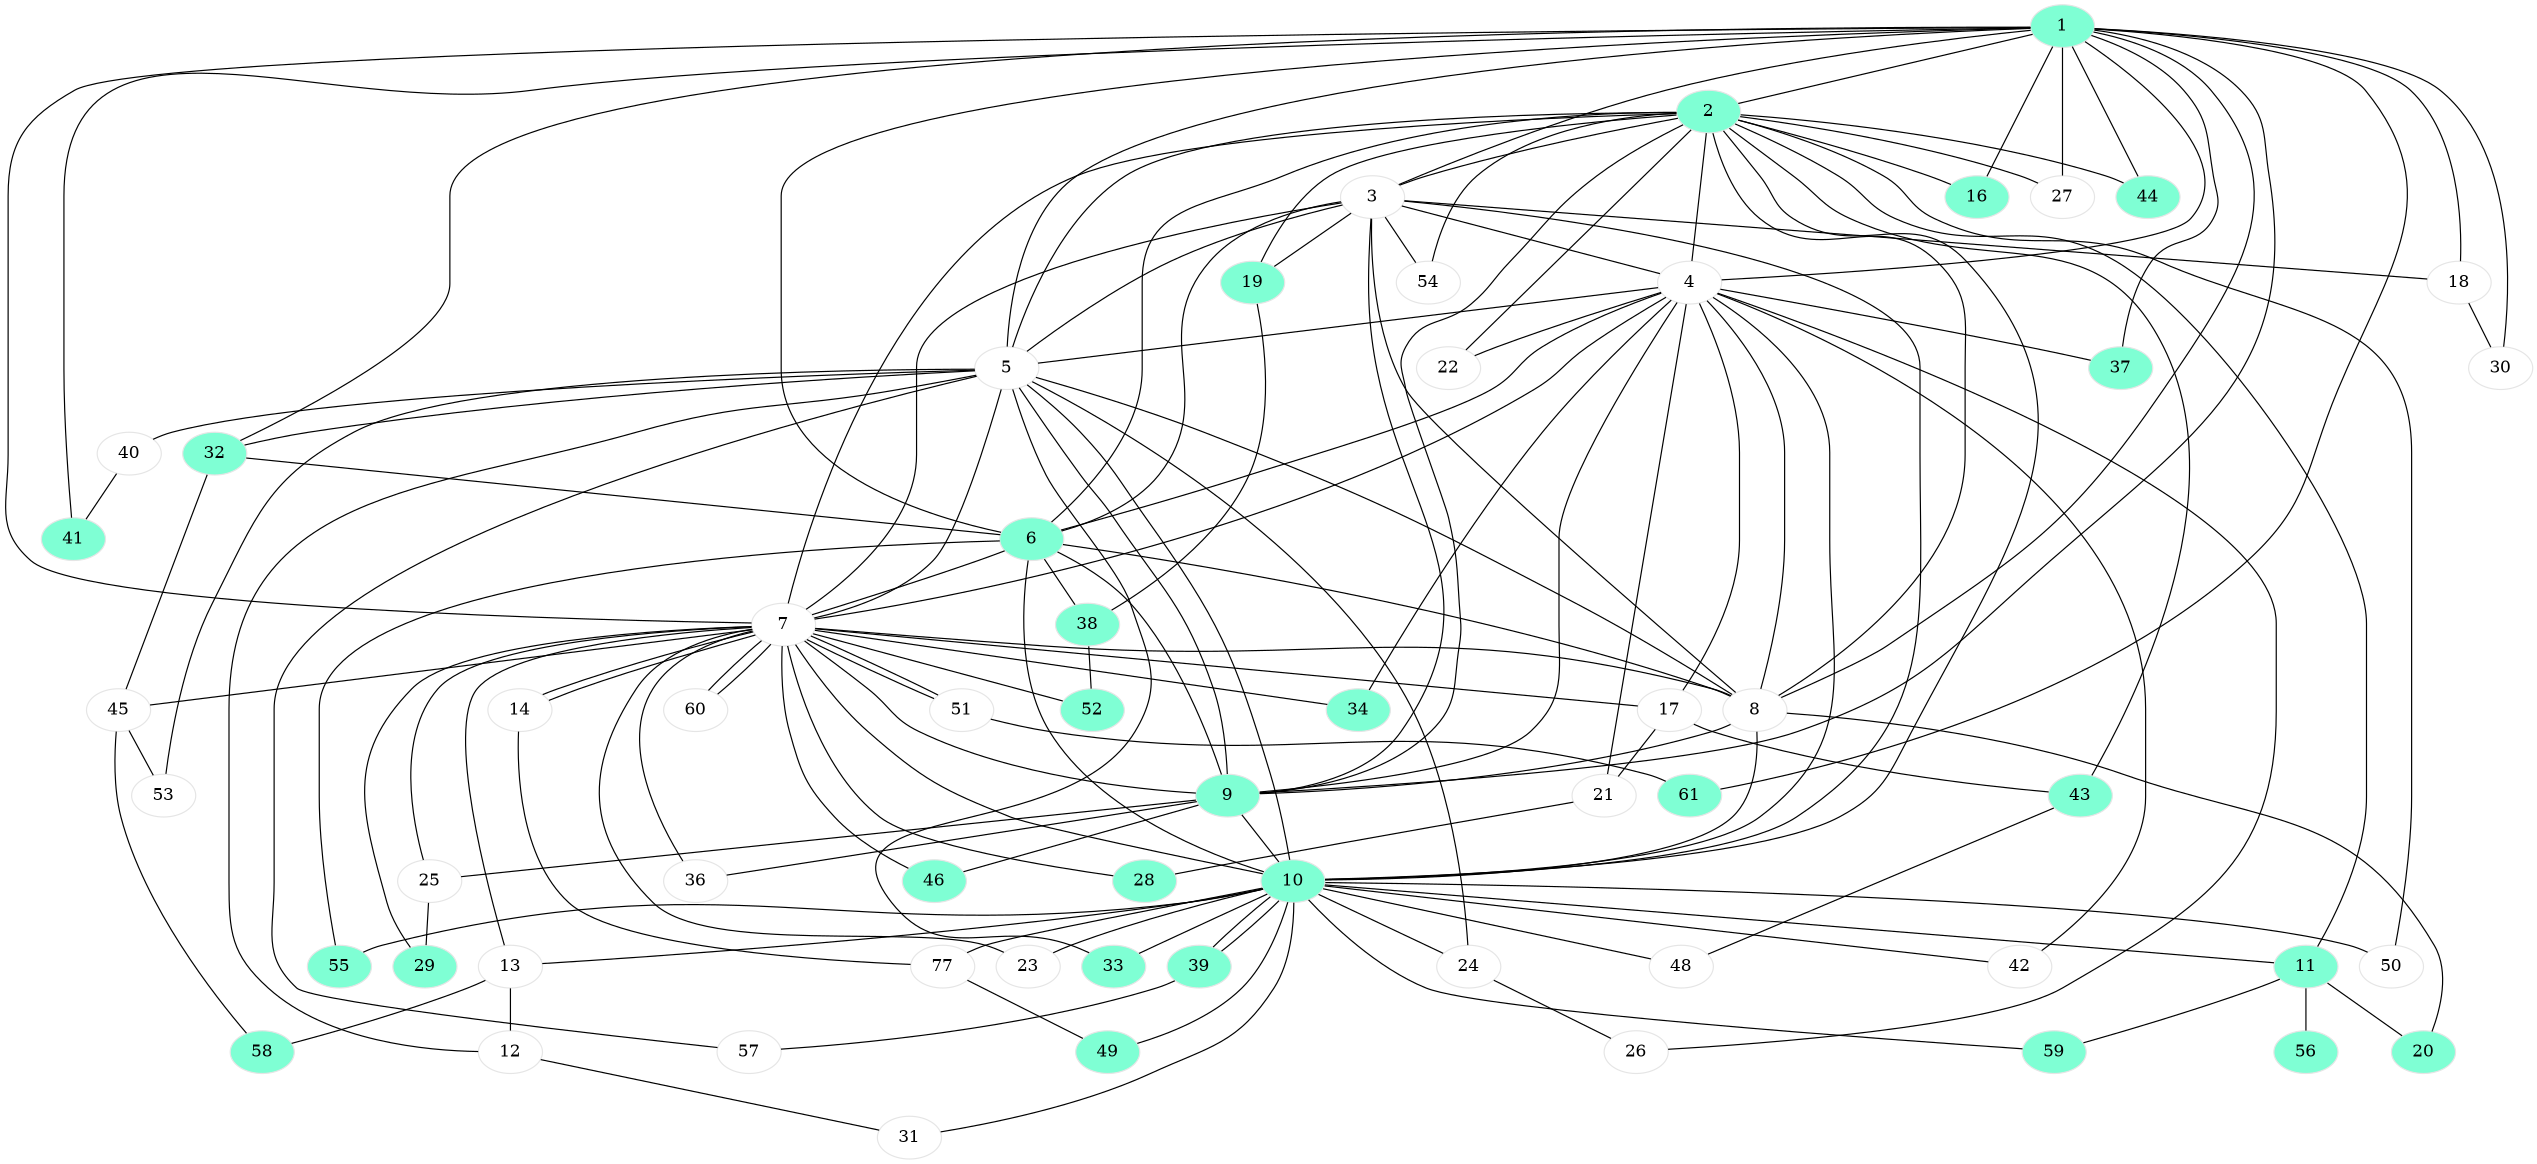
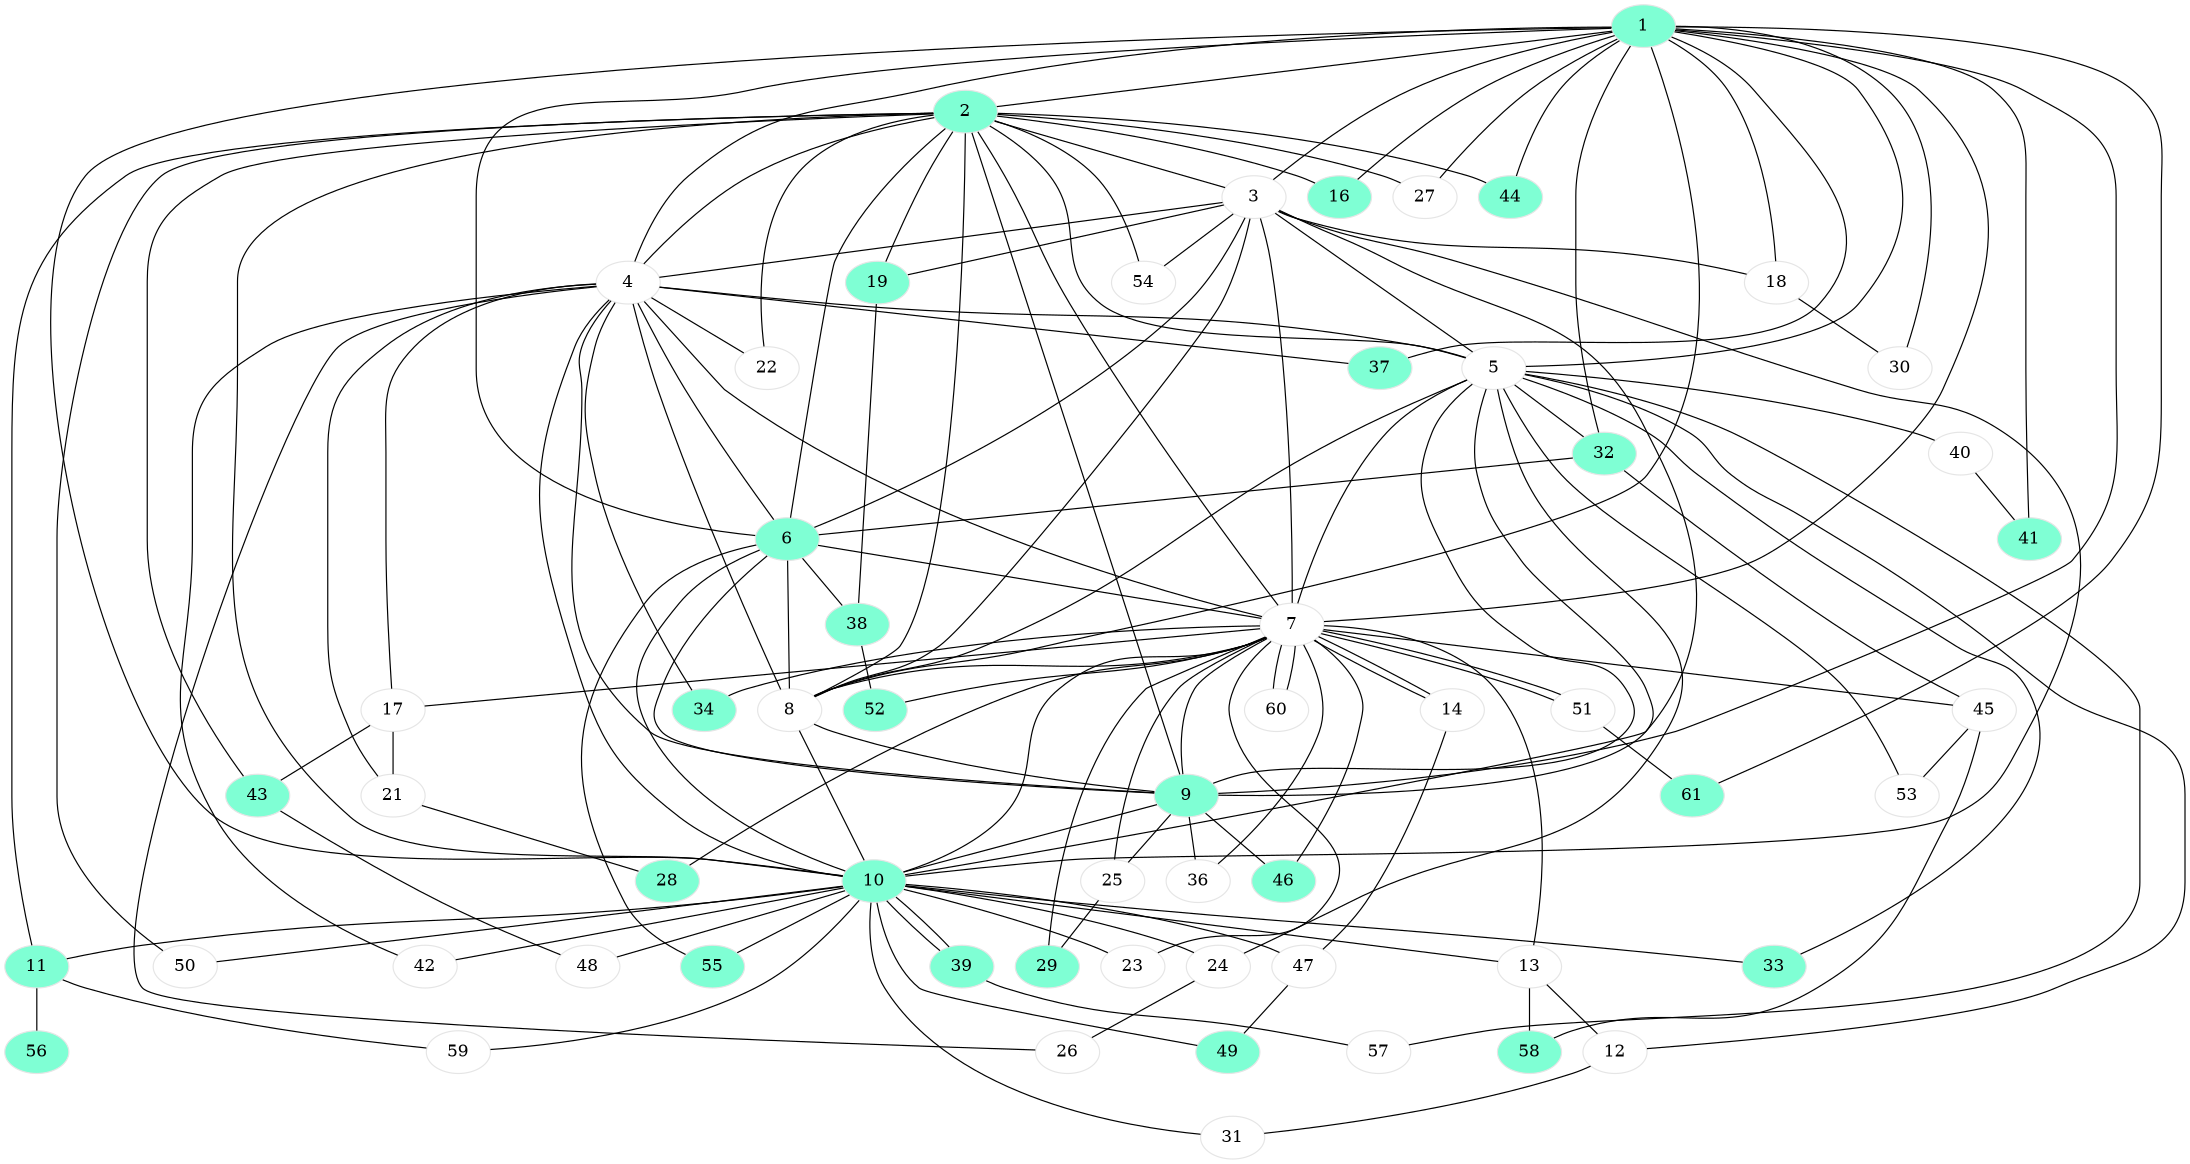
edge "1" -- "10": added
node "77": label "77" -> "47"
node "59": fillcolor aquamarine -> white
node "20": removed
